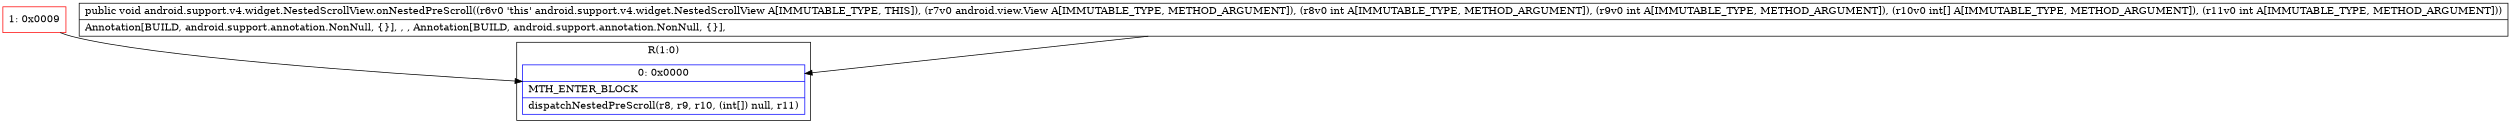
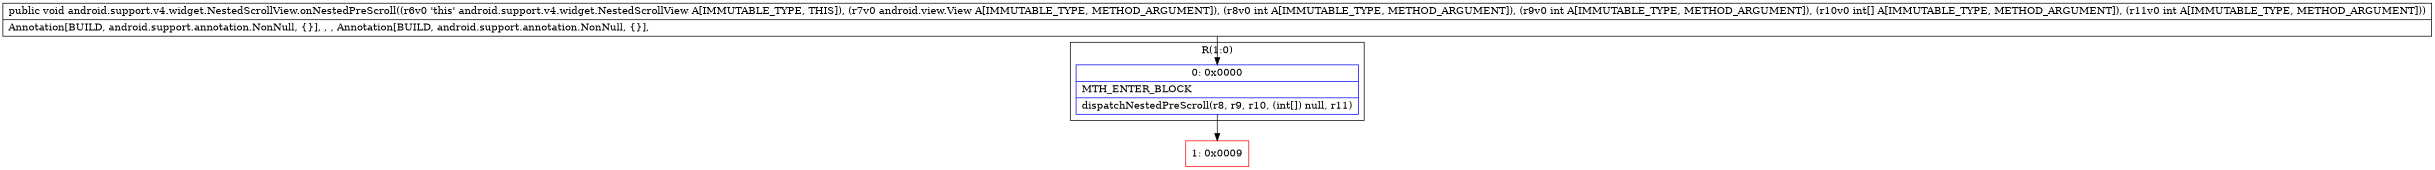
edge "1: 0x0009" -> "0: 0x0000": reversed
